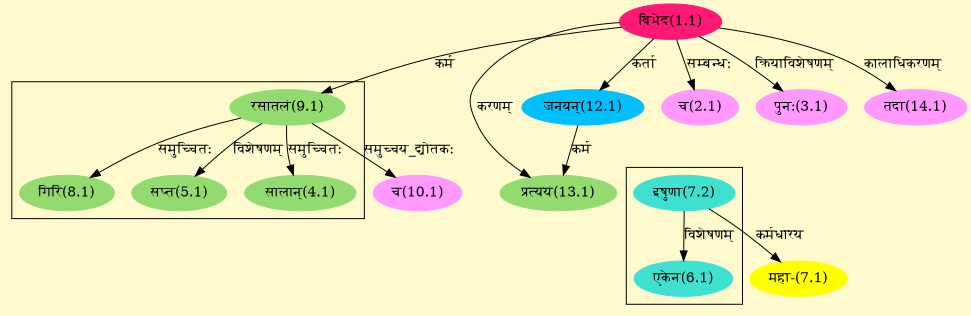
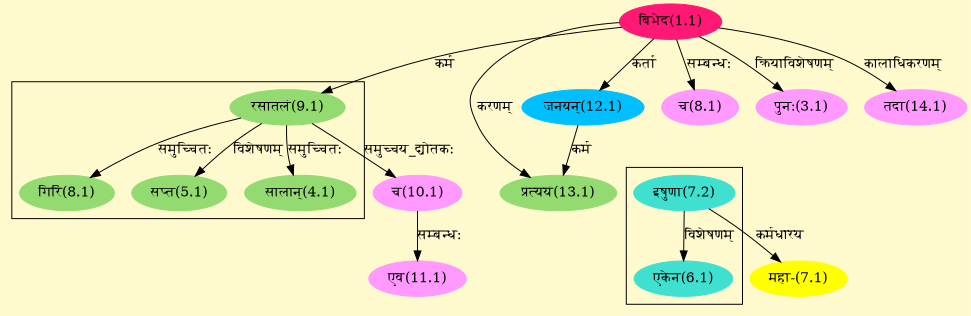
node "च(2.1)": label "च(2.1)" -> "च(8.1)"
node "एव(11.1)": added
